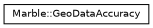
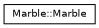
node "Marble::GeoDataAccuracy": label "Marble::GeoDataAccuracy" -> "Marble::Marble"
